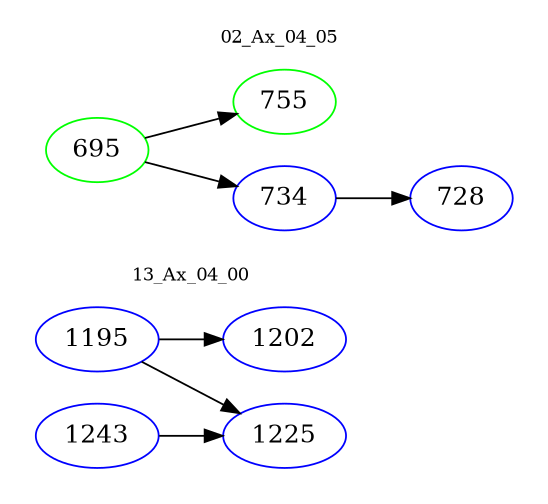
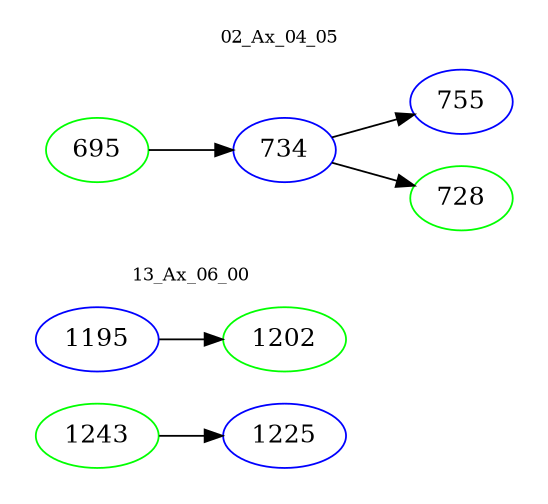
node "755": color green -> blue
edge "695" -> "755": now "734" -> "755"
node "728": color blue -> green
cluster "13_Ax_04_00": label "13_Ax_04_00" -> "13_Ax_06_00"
node "1202": color blue -> green
edge "1195" -> "1225": removed
node "1243": color blue -> green
